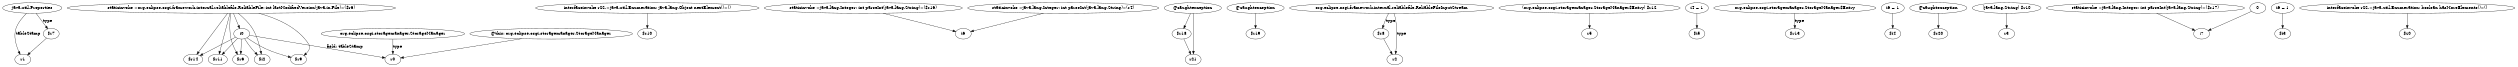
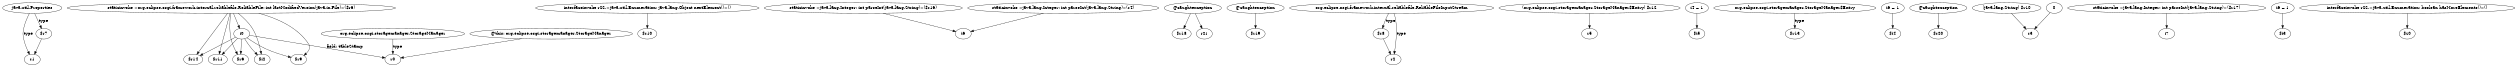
edge "0" -> "i7": now "0" -> "r3"
edge "java.util.Properties" -> "r1": label "tableStamp" -> "type"
edge "$r18" -> "r21": removed
